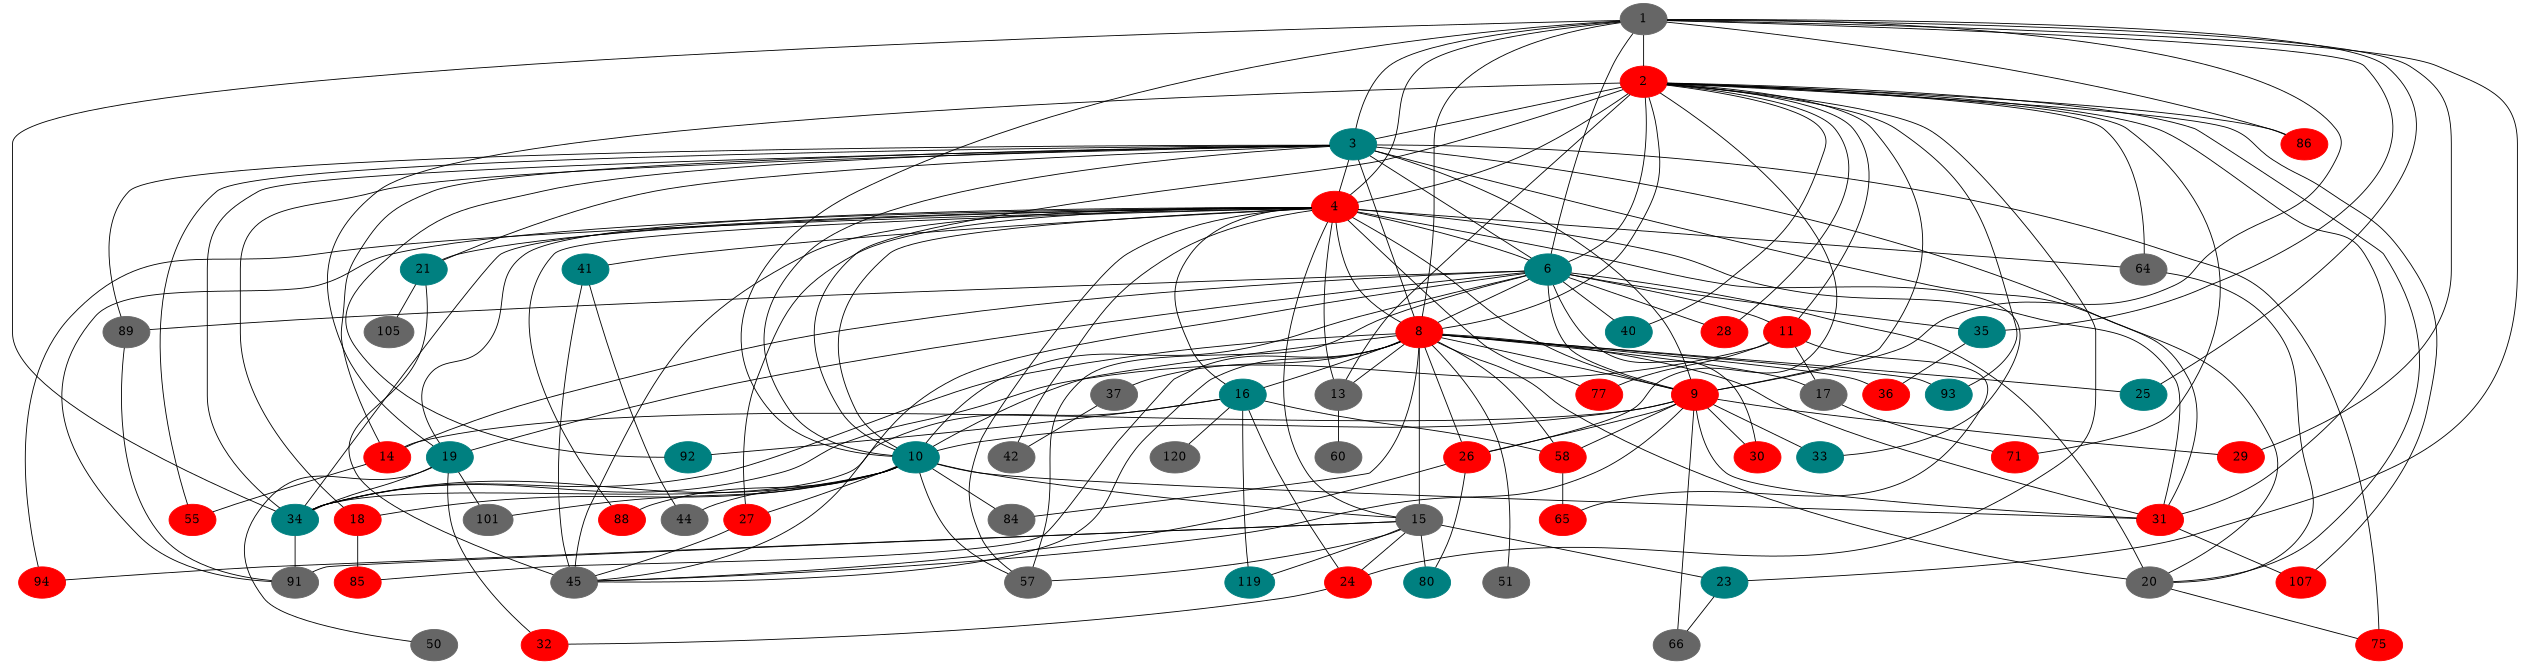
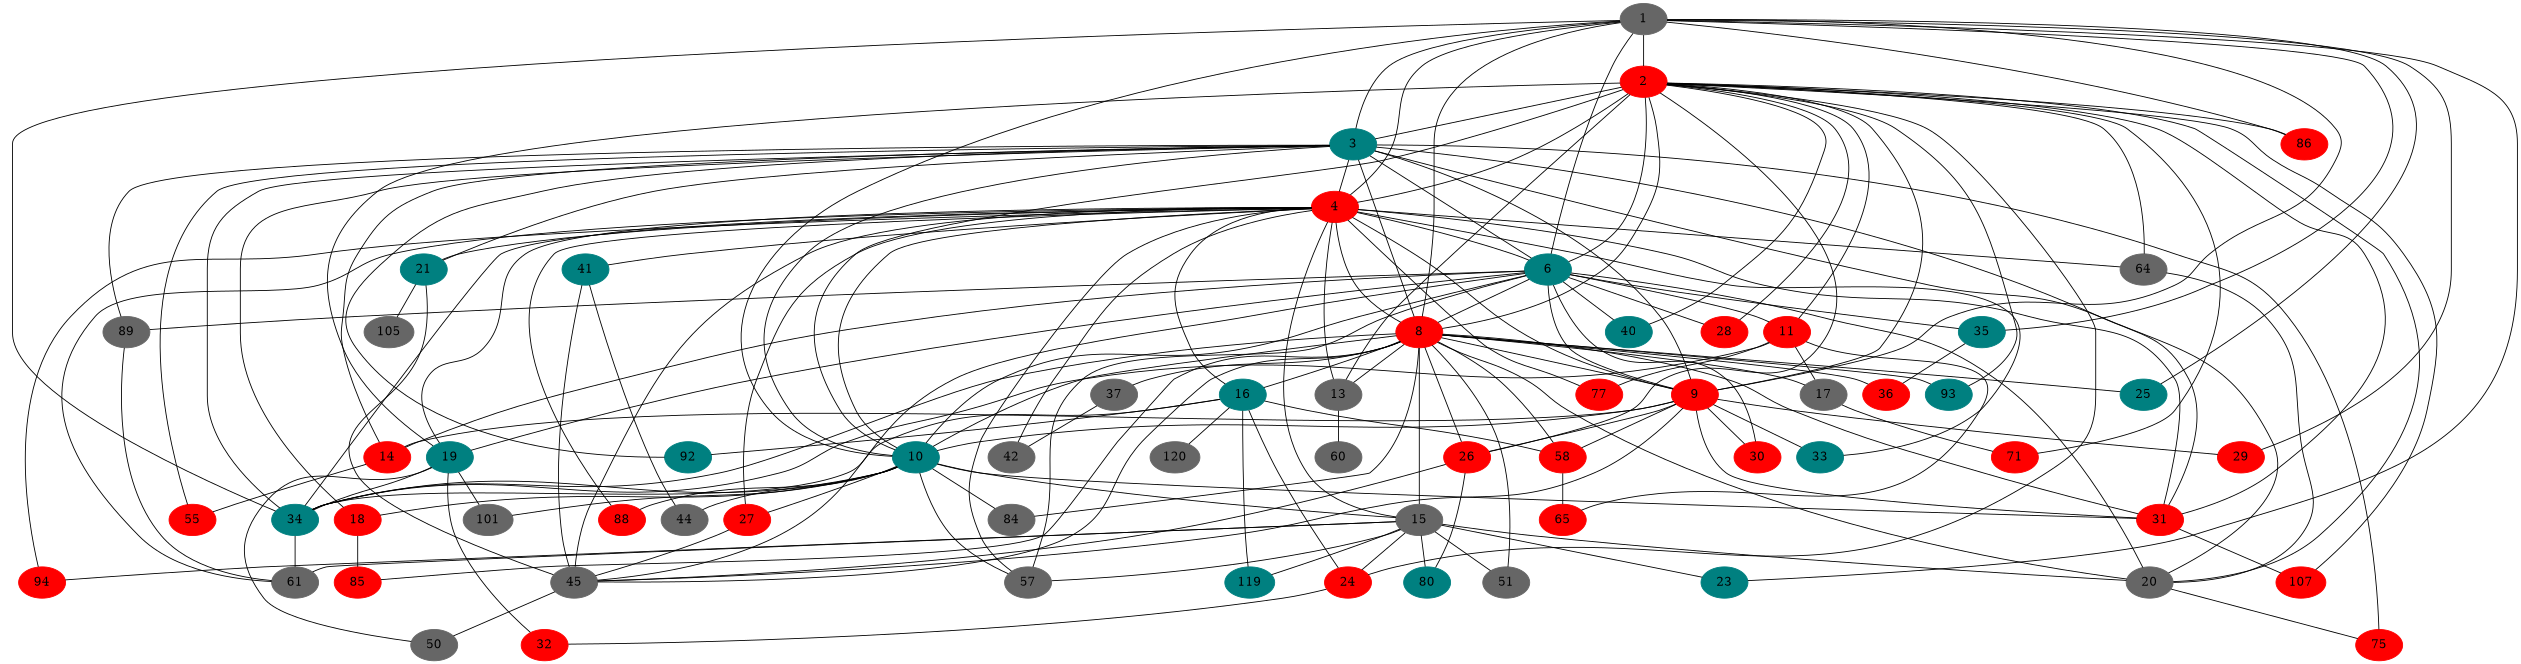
edge "15" -- "51": added
edge "15" -- "20": added
node "91": label "91" -> "61"
edge "45" -- "50": added
node "66": removed
